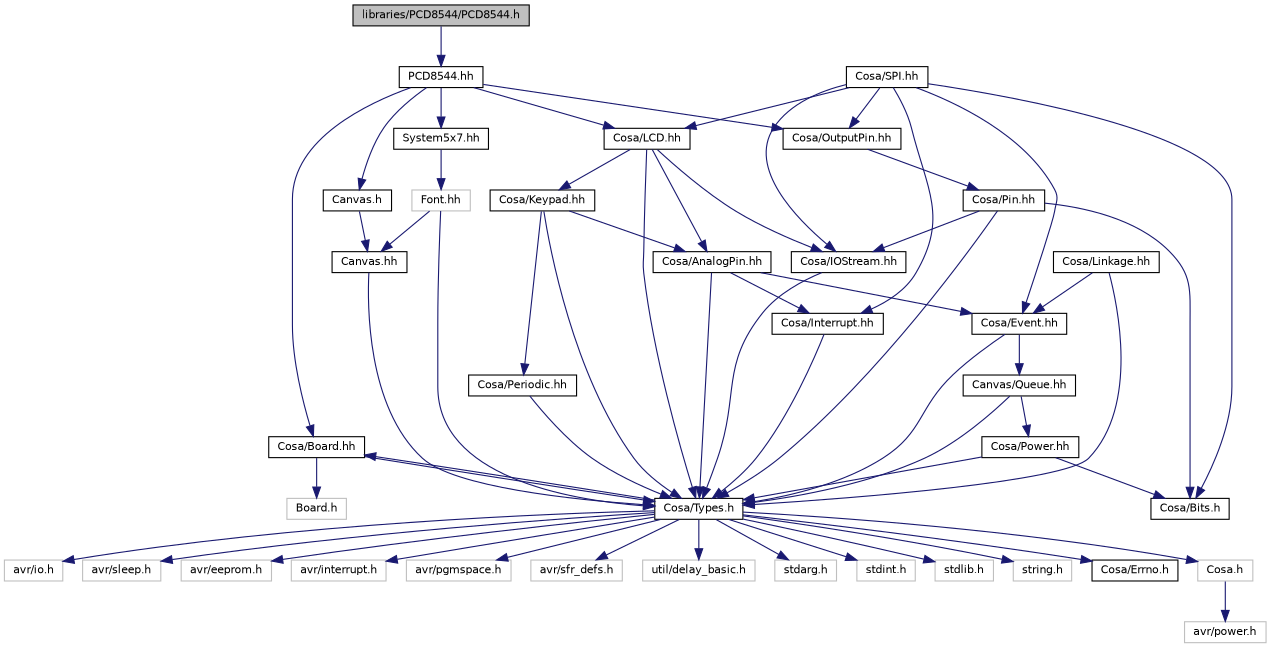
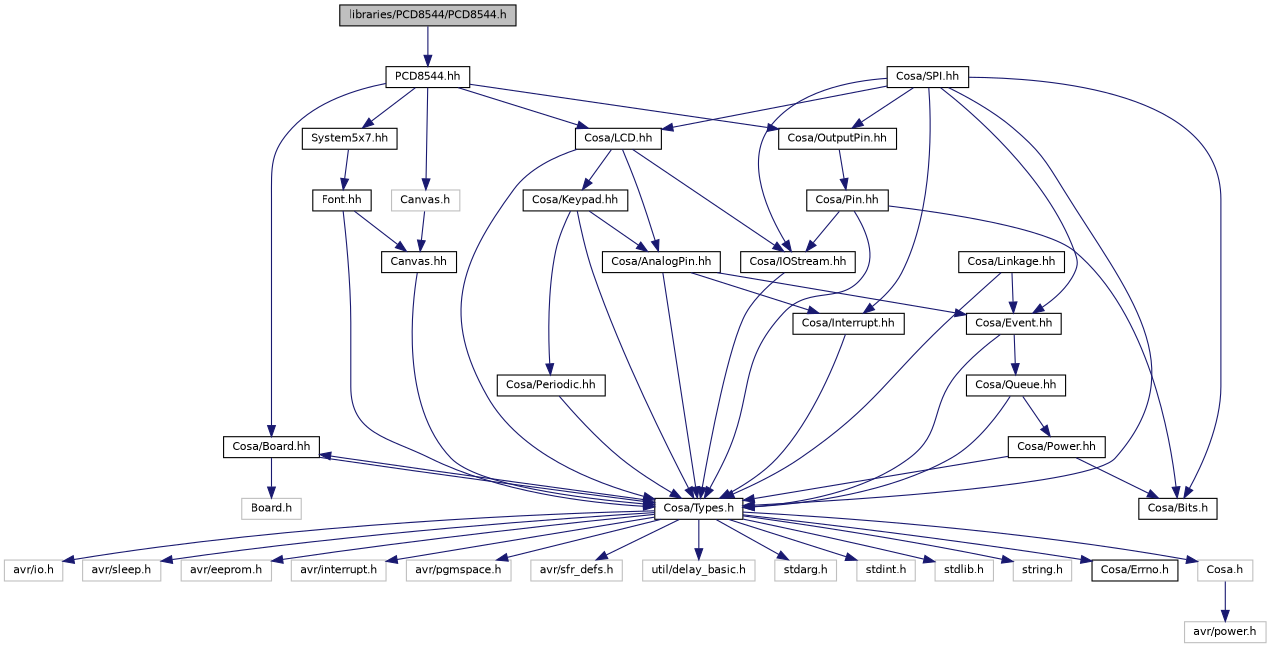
node "Canvas.h": color black -> grey75
node "Font.hh": color grey75 -> black
node "Canvas/Queue.hh": label "Canvas/Queue.hh" -> "Cosa/Queue.hh"
edge "Cosa/SPI.hh" -> "Cosa/Types.h": added
